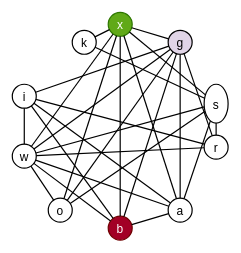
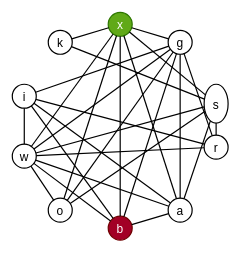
node "k": moved (84, 42) -> (60, 42)
node "g": fillcolor #e1d5e7 -> #ffffff
